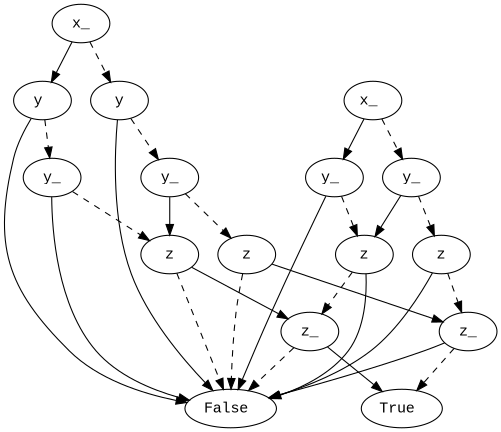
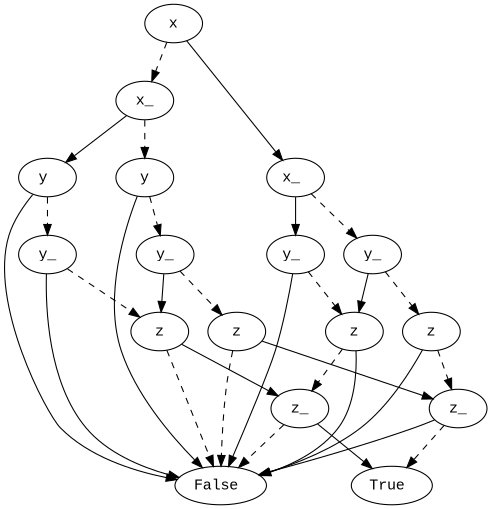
node "x": added
